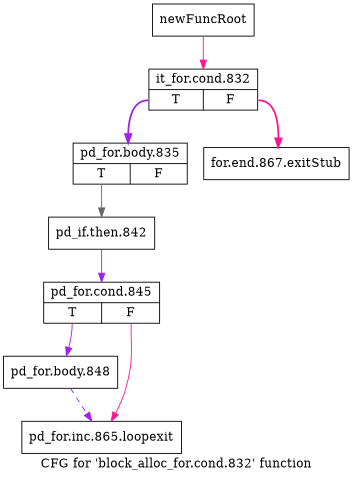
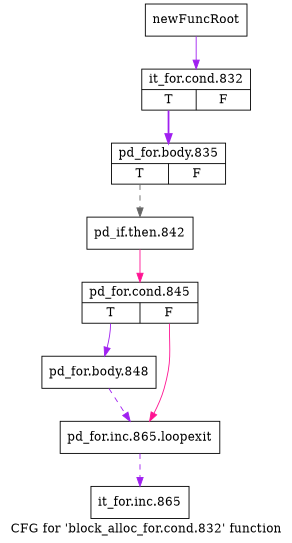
edge "newFuncRoot" -> "it_for.cond.832": color deeppink -> purple
node "for.end.867.exitStub": removed
edge "pd_for.body.835" -> "pd_if.then.842": style solid -> dashed
edge "pd_if.then.842" -> "pd_for.cond.845": color purple -> deeppink
node "it_for.inc.865": added
